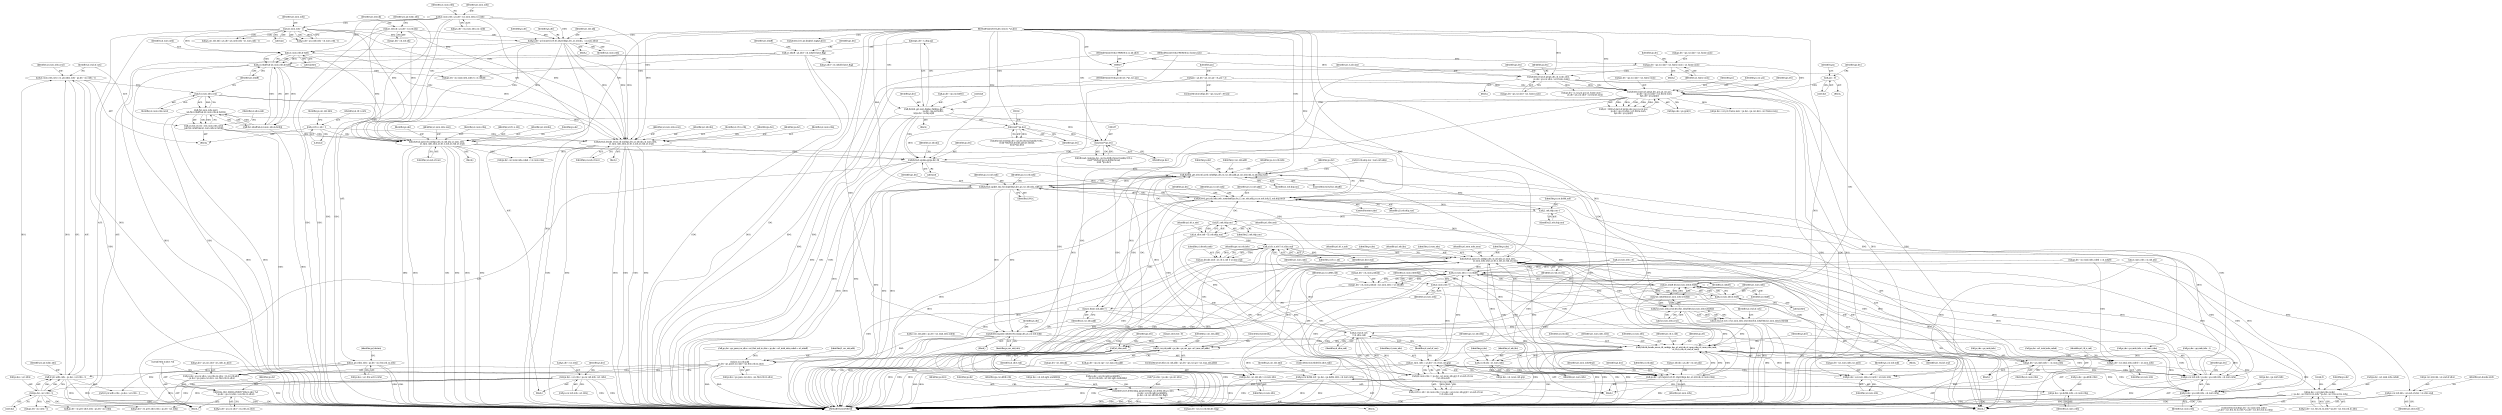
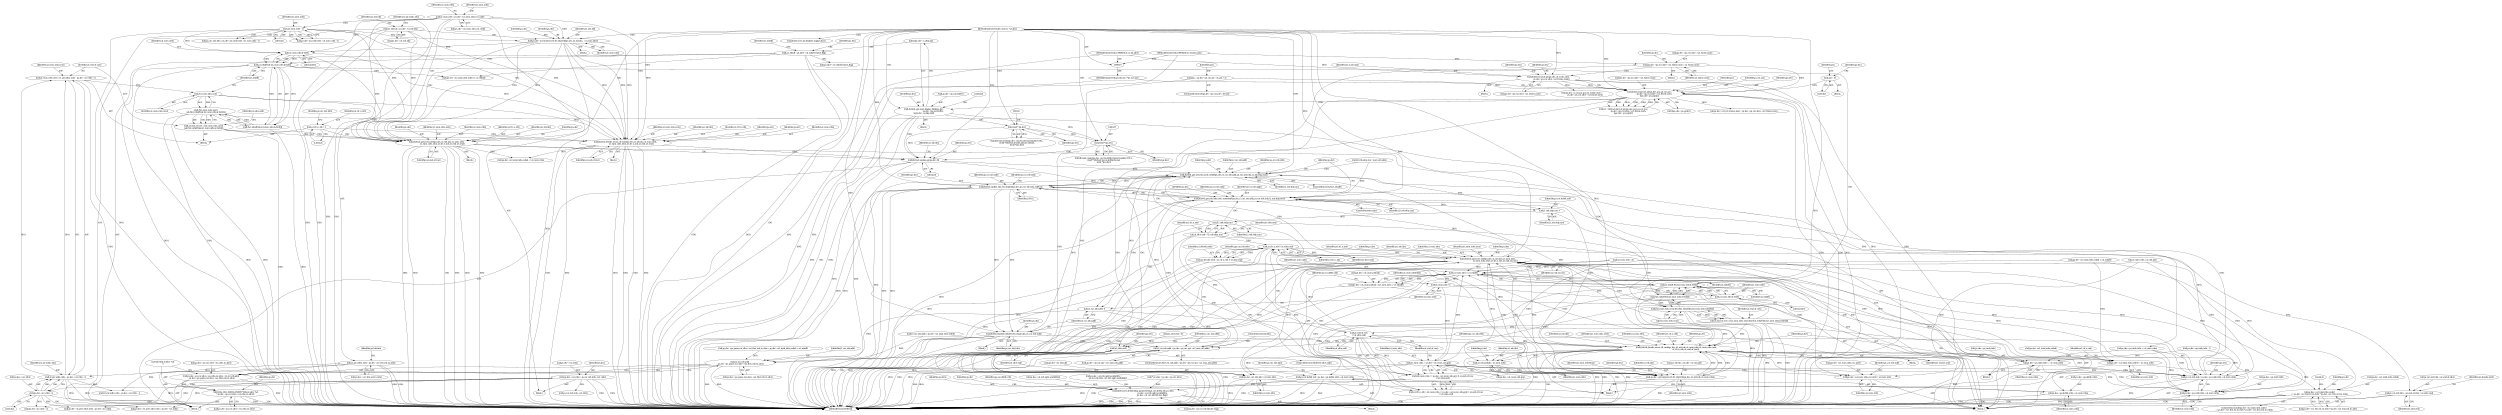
node "(Call,i2_frame_mb_addr++)": label "(Call,i2_frame_mb_addr++)" -> "(Call,i2_cur_mb_addr++)"
edge "(Call,u1_num_mbs = 0)" -> "(Call,ps_dec->u4_num_mbs_cur_nmb = u1_num_mbs)": removed, label "DDG:"
node "(Call,u1_mb_idx = u1_num_mbs)": label "(Call,u1_mb_idx = u1_num_mbs)" -> "(Call,u1_mb_pmbair = u1_num_mbs)"
edge "(Call,ps_cur_mb_info->u2_mbx)" -> "(Call,ps_dec->u2_mbx = ps_cur_mb_info->u2_mbx)": removed, label "AST:"
